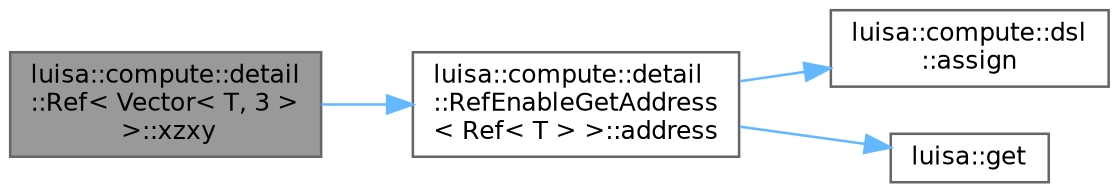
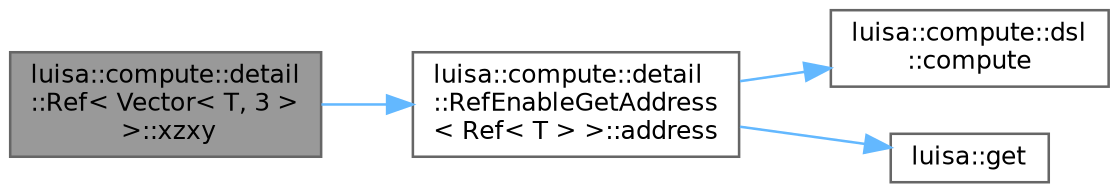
node "luisa::compute::dsl ::assign": label "luisa::compute::dsl ::assign" -> "luisa::compute::dsl ::compute"
